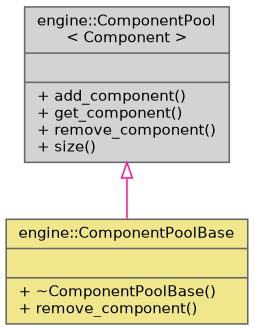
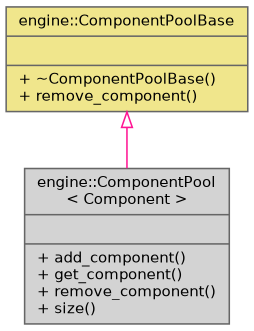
edge "engine::ComponentPoolBase" -> "engine::ComponentPool": reversed
